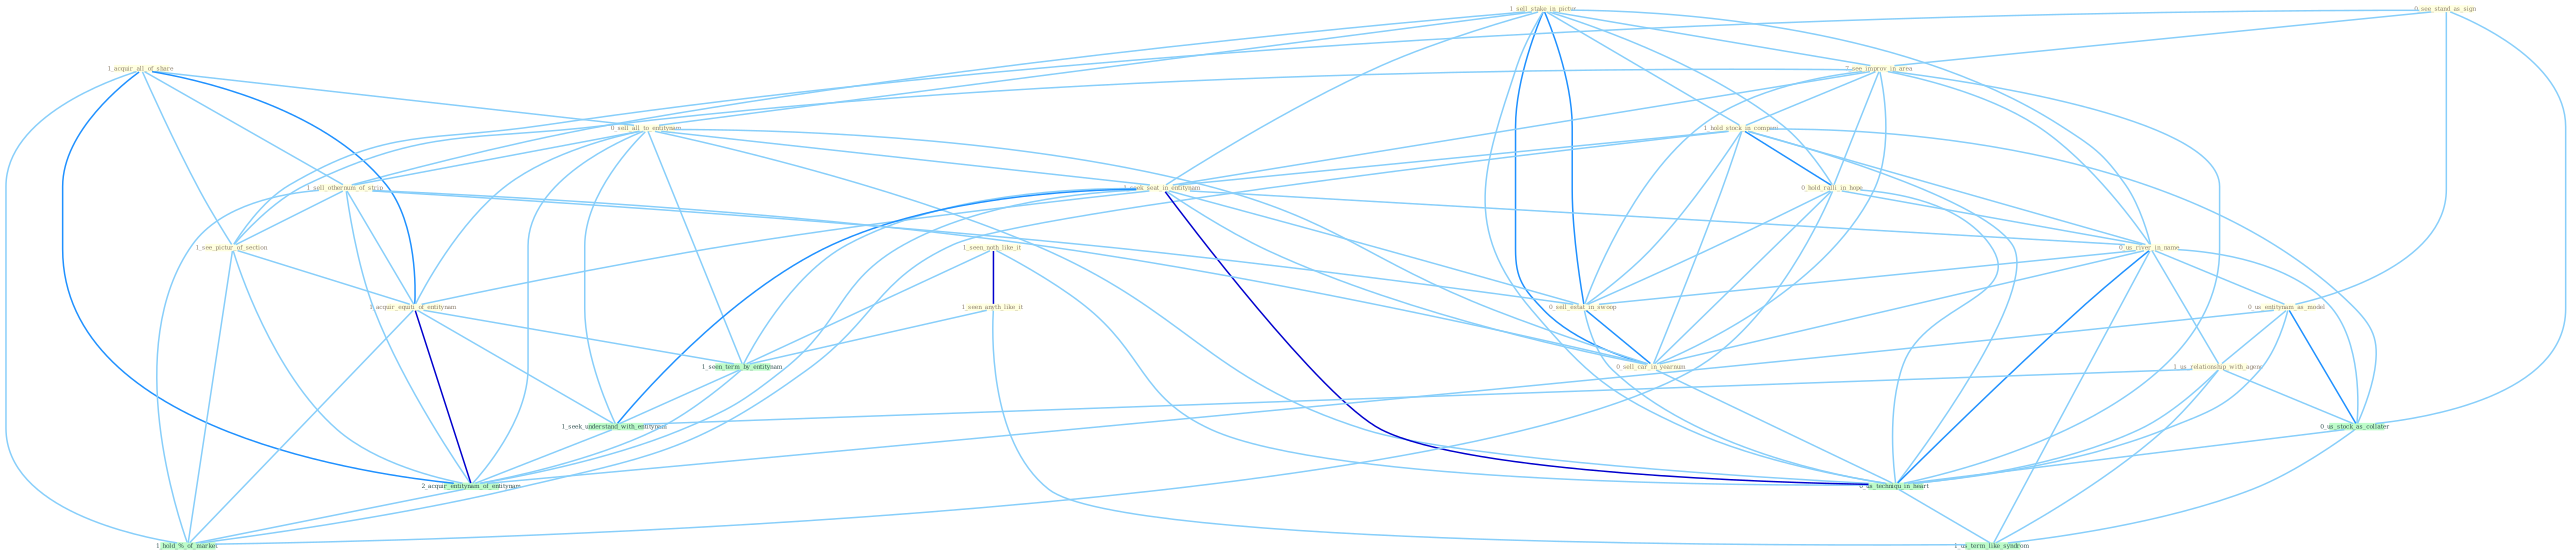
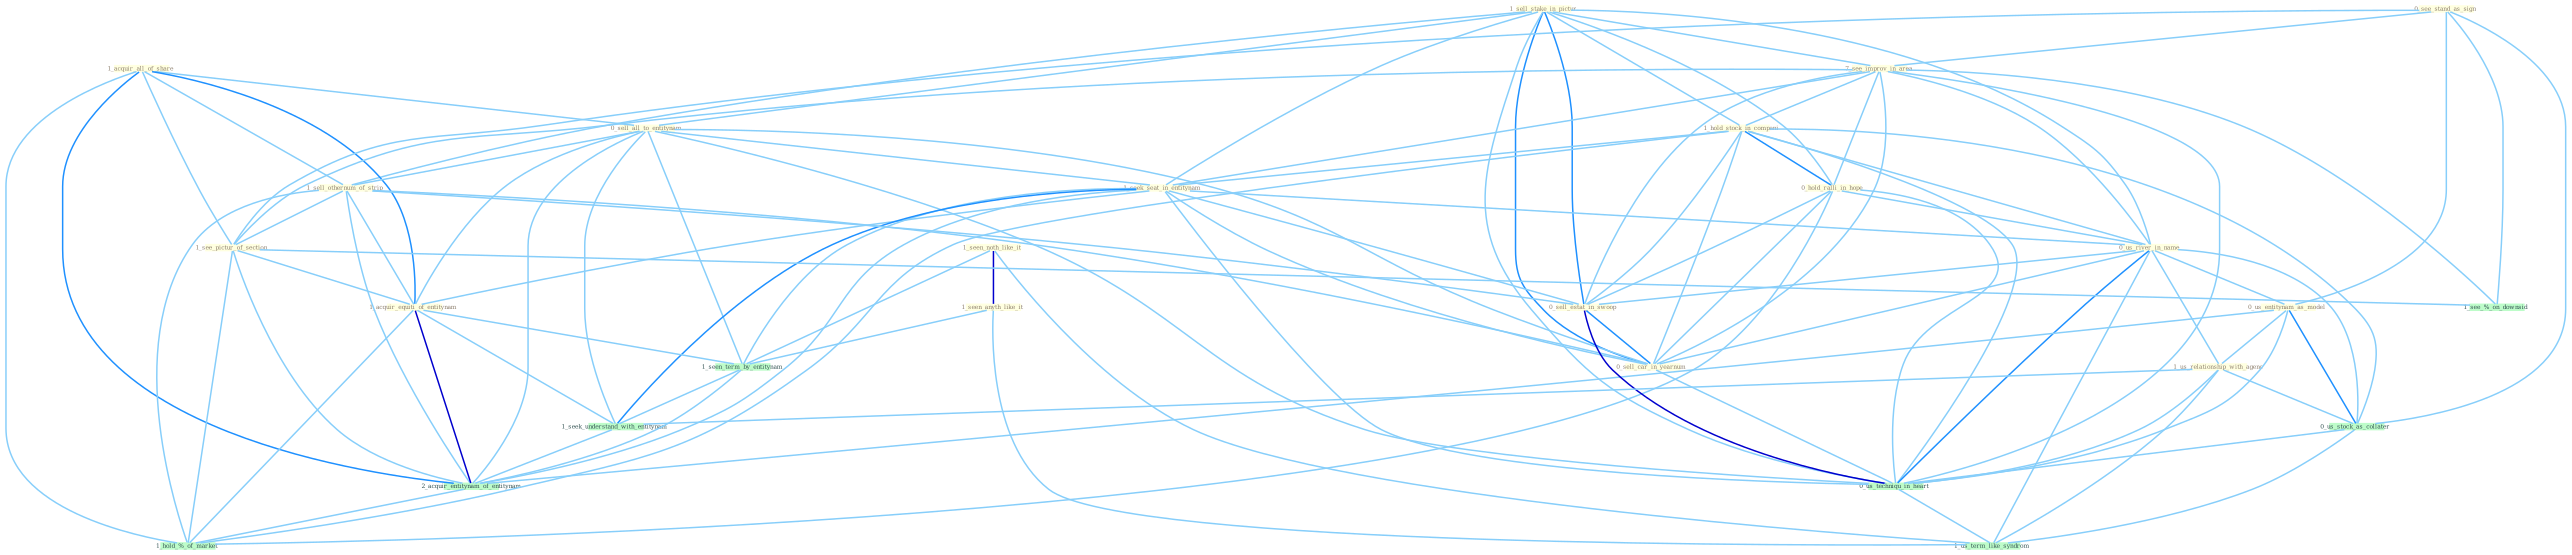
node "1_see_%_on_downsid": added
edge "0_sell_estat_in_swoop" -- "0_us_techniqu_in_heart": color #87cefa -> #0000cd
edge "1_seek_seat_in_entitynam" -- "0_us_techniqu_in_heart": color #0000cd -> #87cefa
edge "1_seen_noth_like_it" -- "0_us_techniqu_in_heart": now "1_seen_noth_like_it" -- "1_us_term_like_syndrom"
